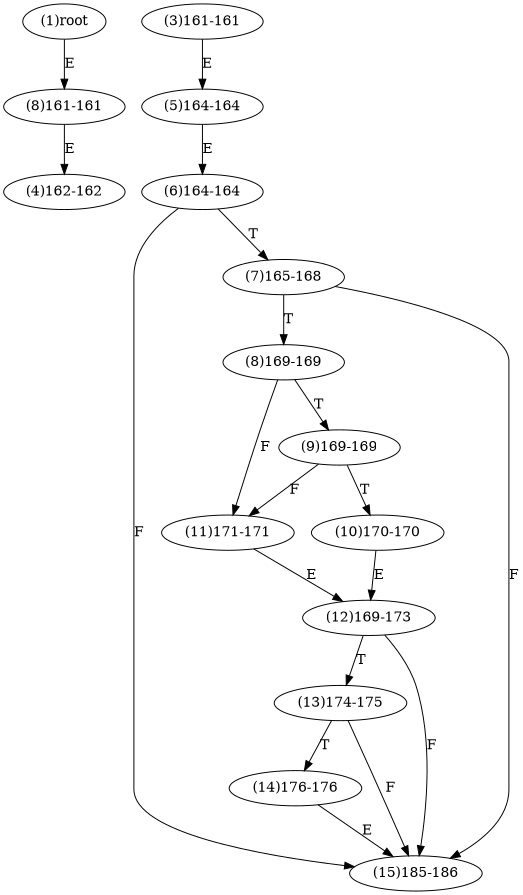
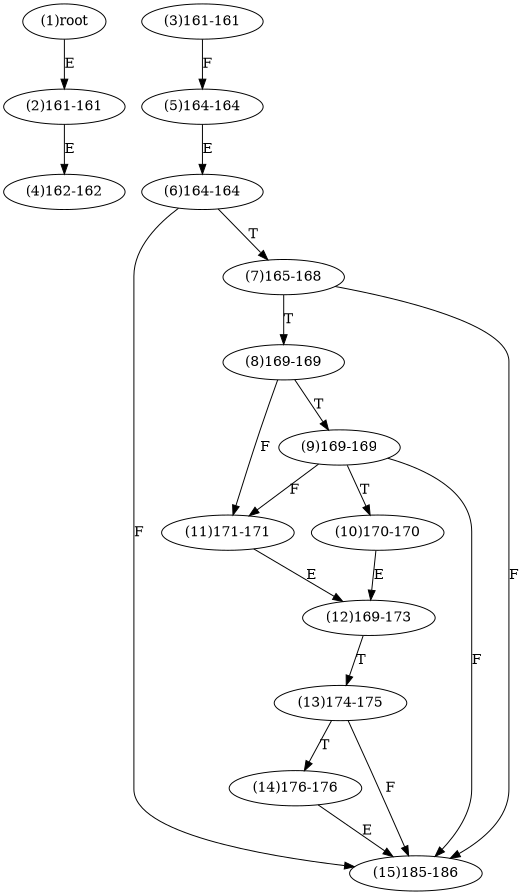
edge "(3)161-161" -> "(5)164-164": label "E" -> "F"
node "(8)161-161": label "(8)161-161" -> "(2)161-161"
edge "(12)169-173" -> "(15)185-186": now "(9)169-169" -> "(15)185-186"
